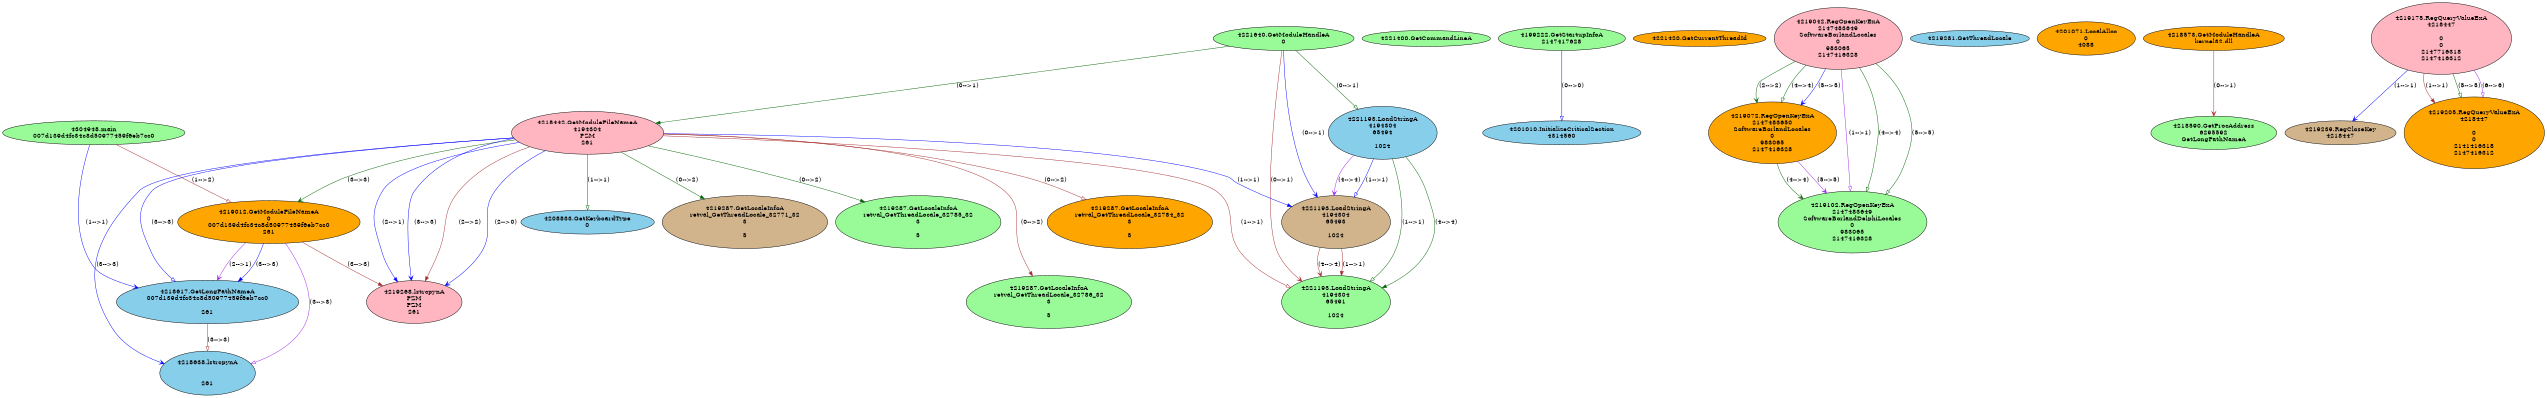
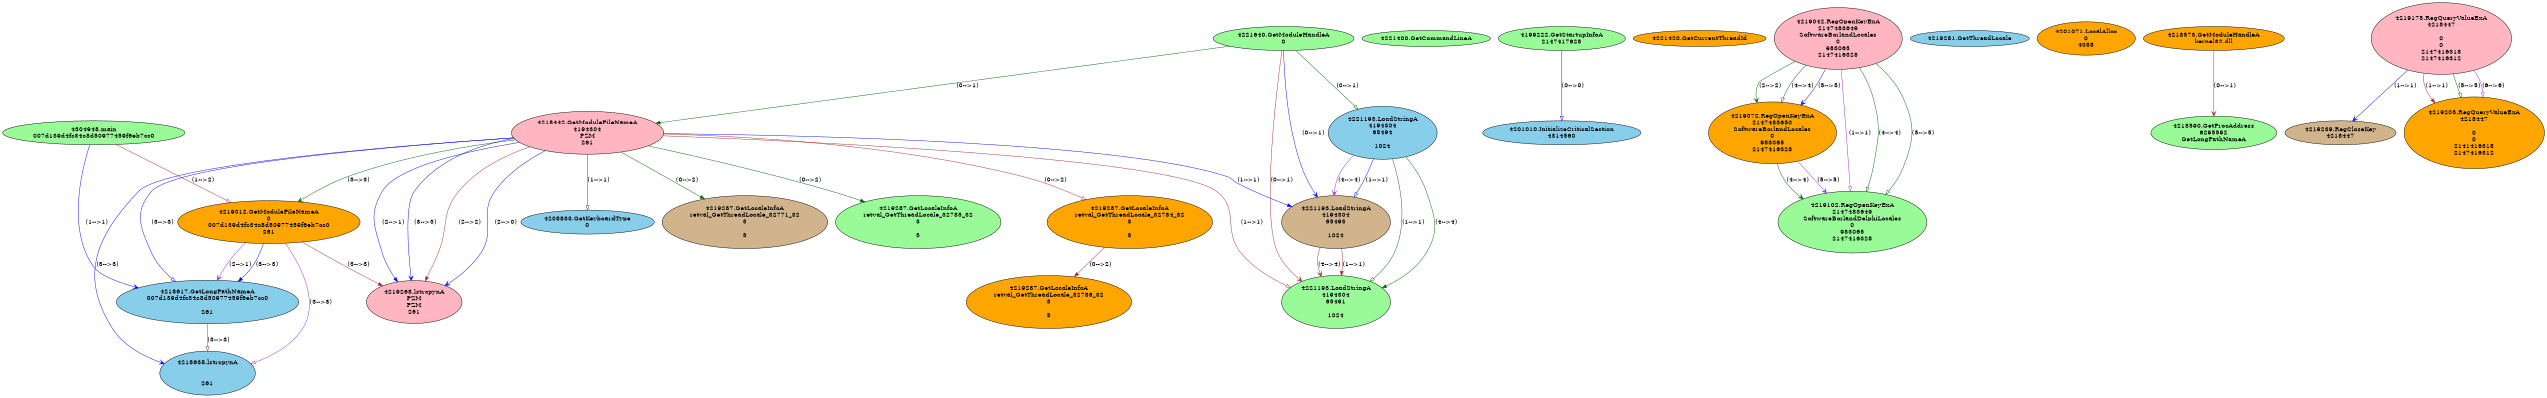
node "4219175.RegQueryValueExA 4218447 0 0 2147716318 2147416312": label "4219175.RegQueryValueExA 4218447 0 0 2147716318 2147416312" -> "4219175.RegQueryValueExA 4218447 0 0 2147416318 2147416312"
edge "4218442.GetModuleFileNameA 4194304 PZM 261" -> "4219287.GetLocaleInfoA retval_GetThreadLocale_32786_32 3 5": now "4219287.GetLocaleInfoA retval_GetThreadLocale_32784_32 3 5" -> "4219287.GetLocaleInfoA retval_GetThreadLocale_32786_32 3 5"
node "4219287.GetLocaleInfoA retval_GetThreadLocale_32786_32 3 5": fillcolor palegreen -> orange
